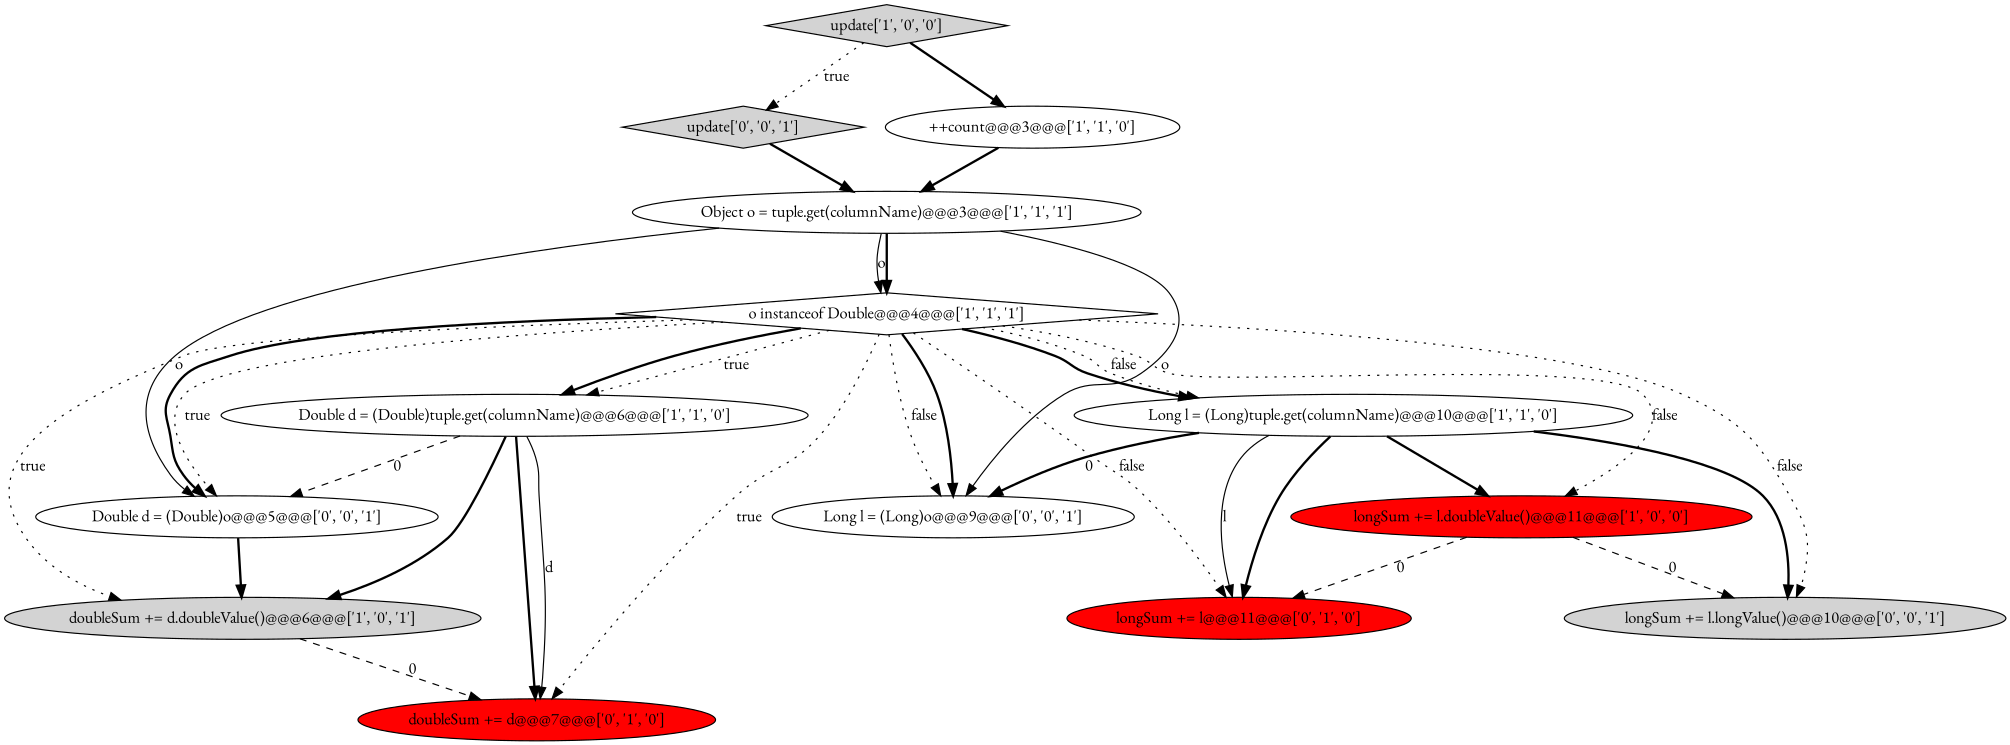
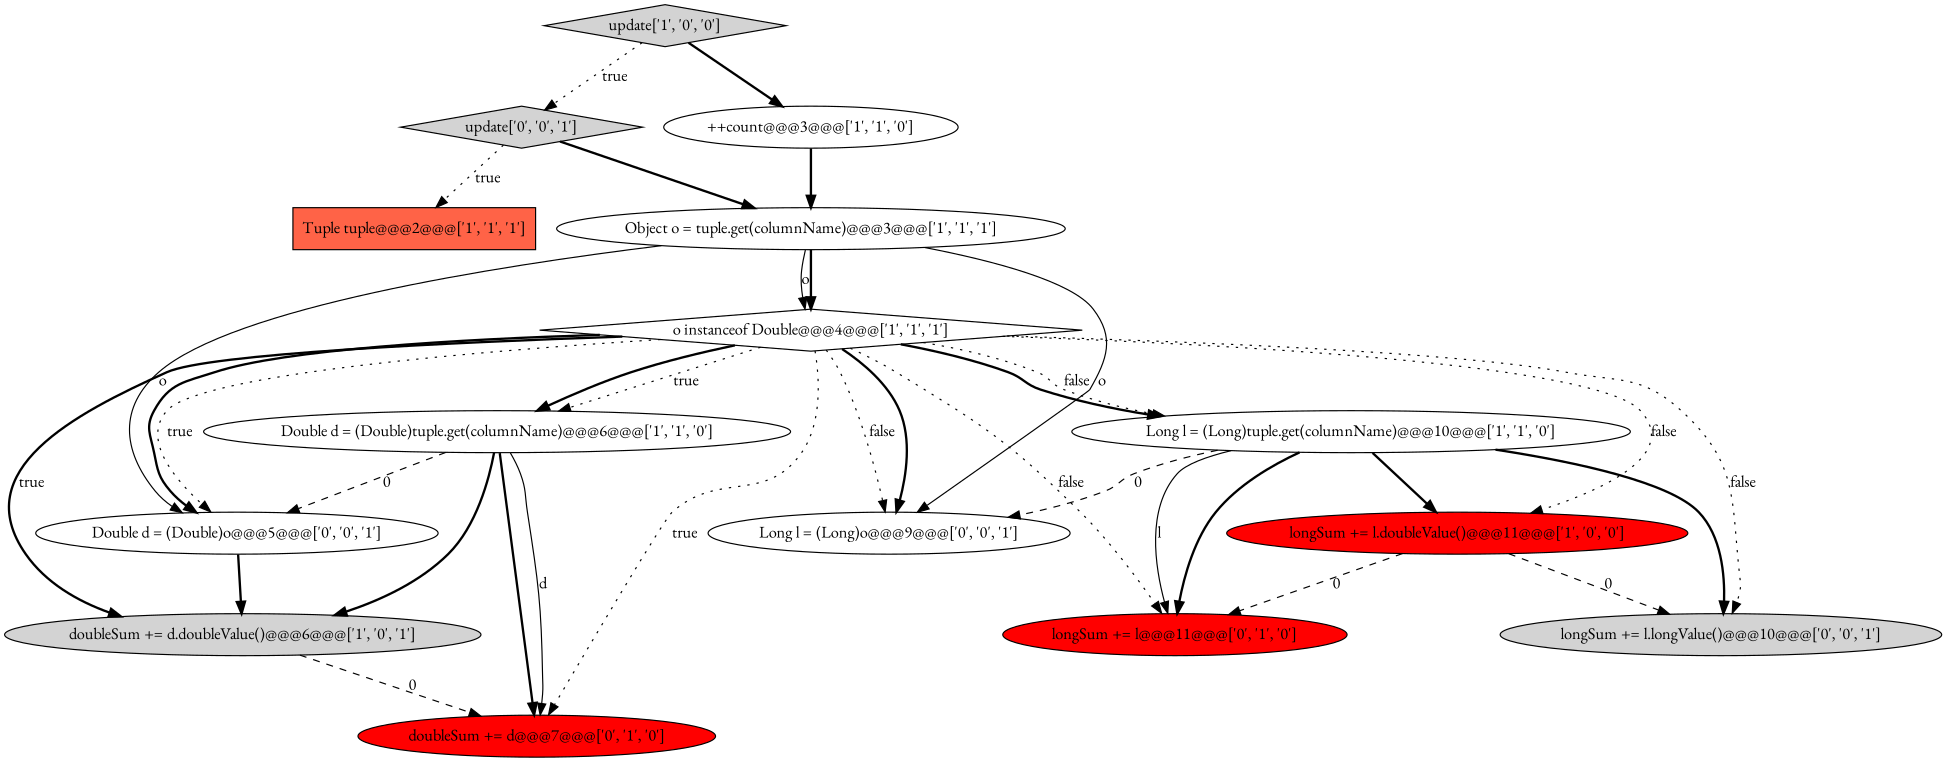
node "Tuple tuple@@@2@@@['1', '1', '1']": added
edge "o instanceof Double@@@4@@@['1', '1', '1']" -> "doubleSum += d.doubleValue()@@@6@@@['1', '0', '1']": style dotted -> bold
edge "Long l = (Long)tuple.get(columnName)@@@10@@@['1', '1', '0']" -> "Long l = (Long)o@@@9@@@['0', '0', '1']": style bold -> dashed
